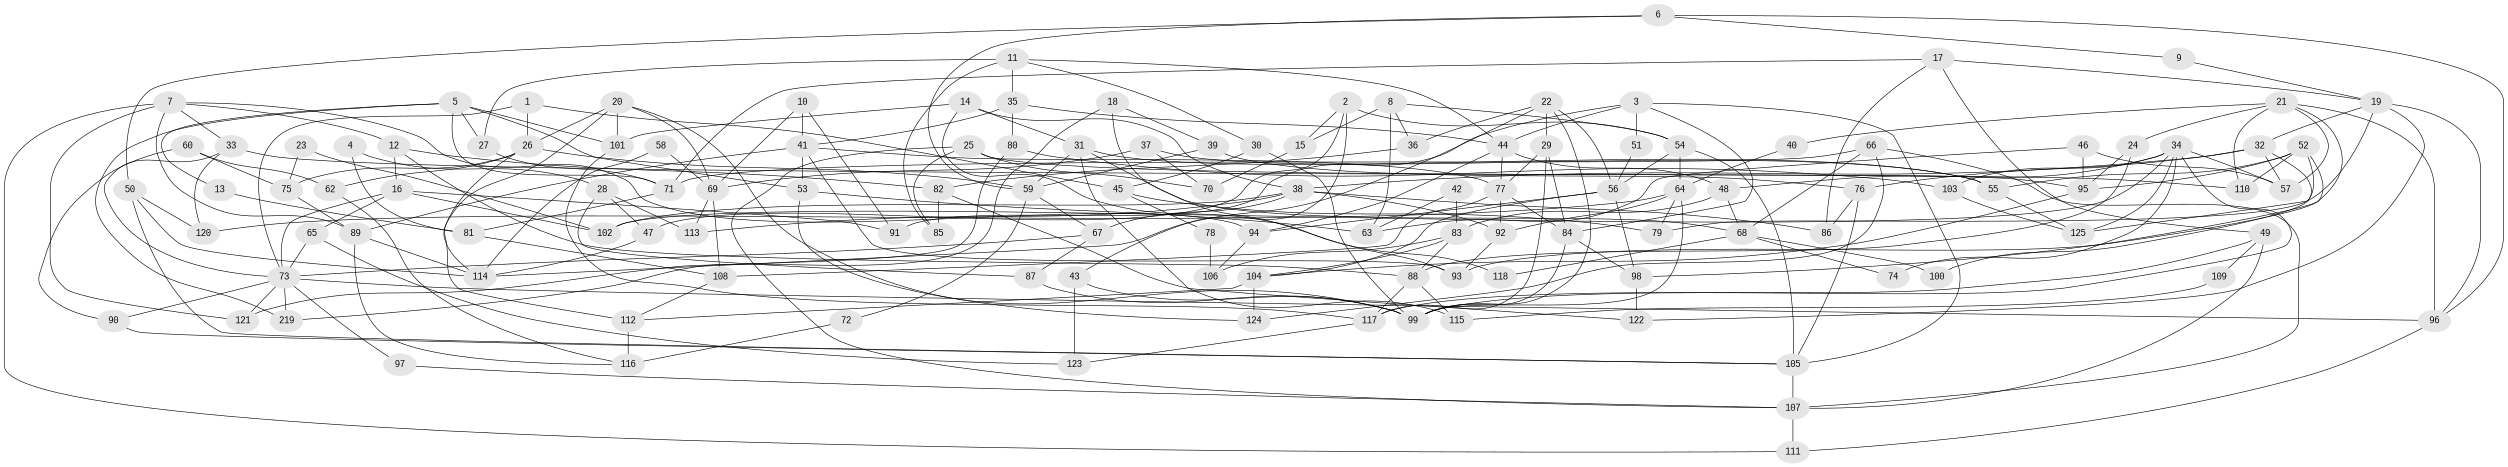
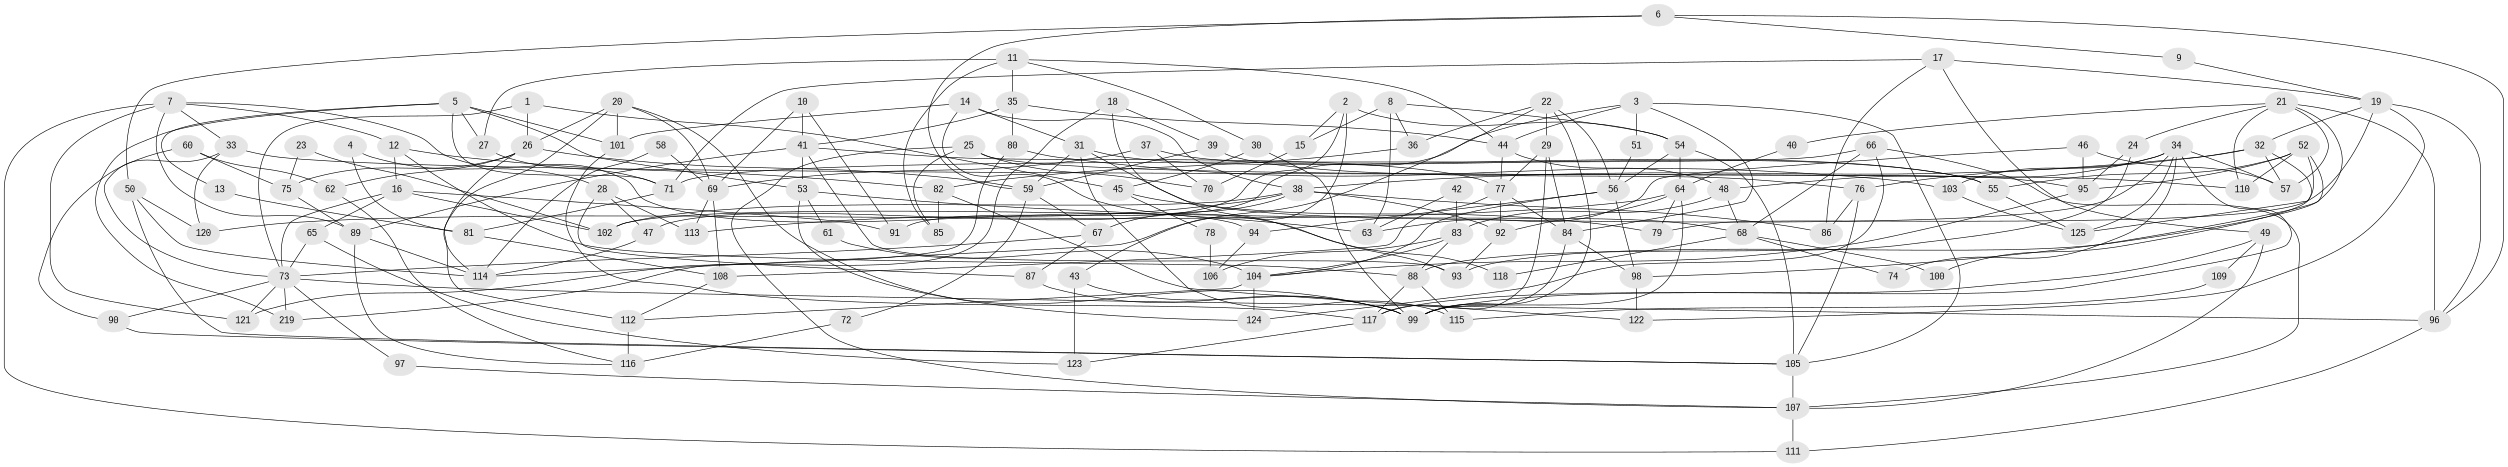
edge "44" -- "94": removed
node "61": added
